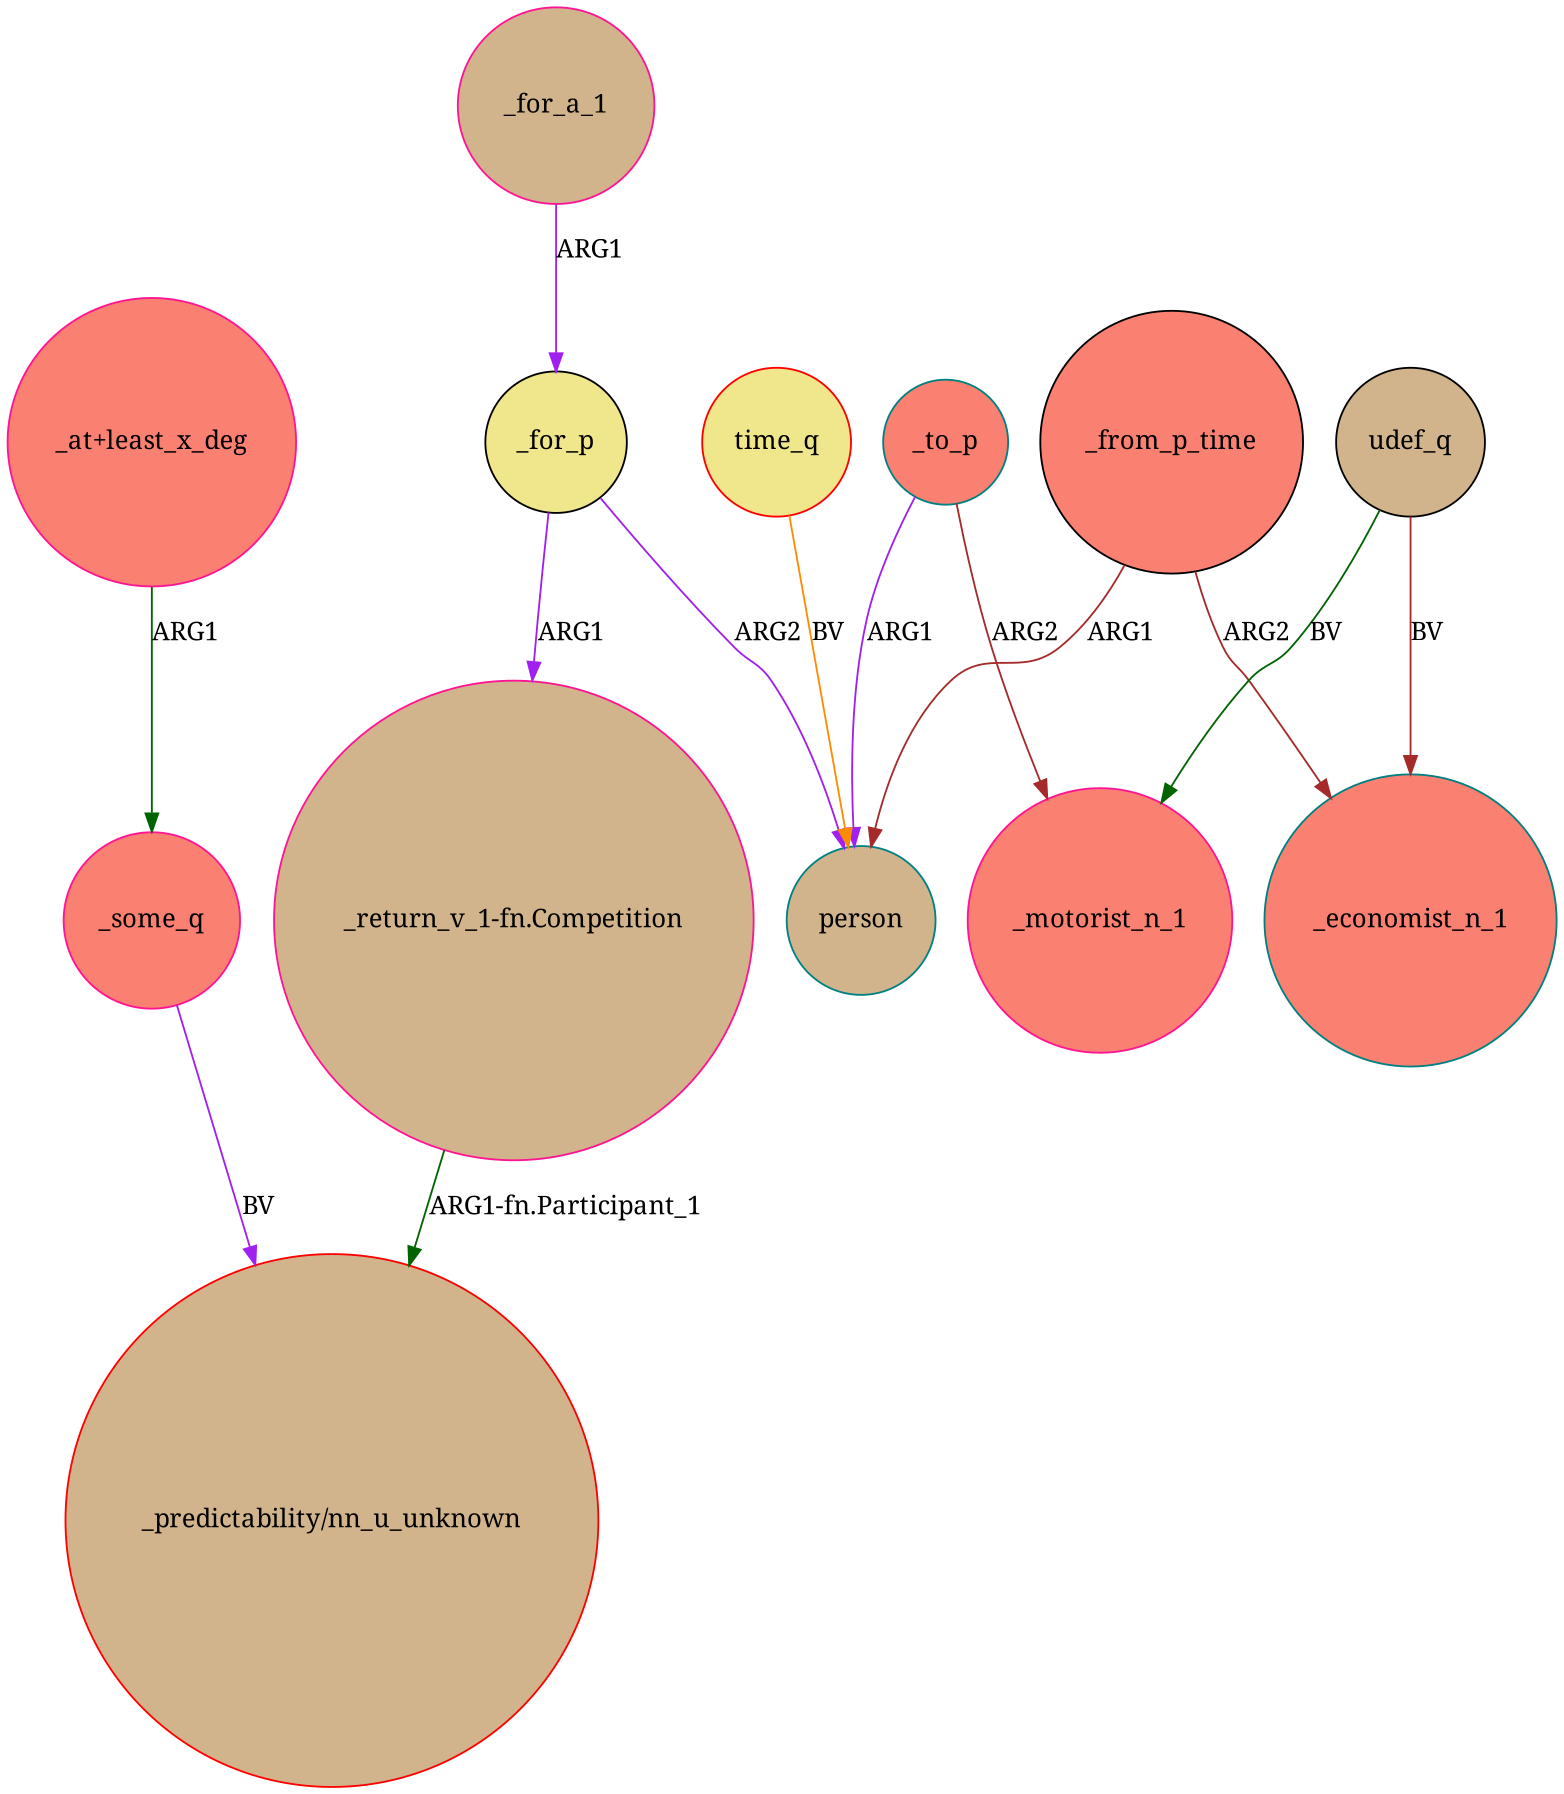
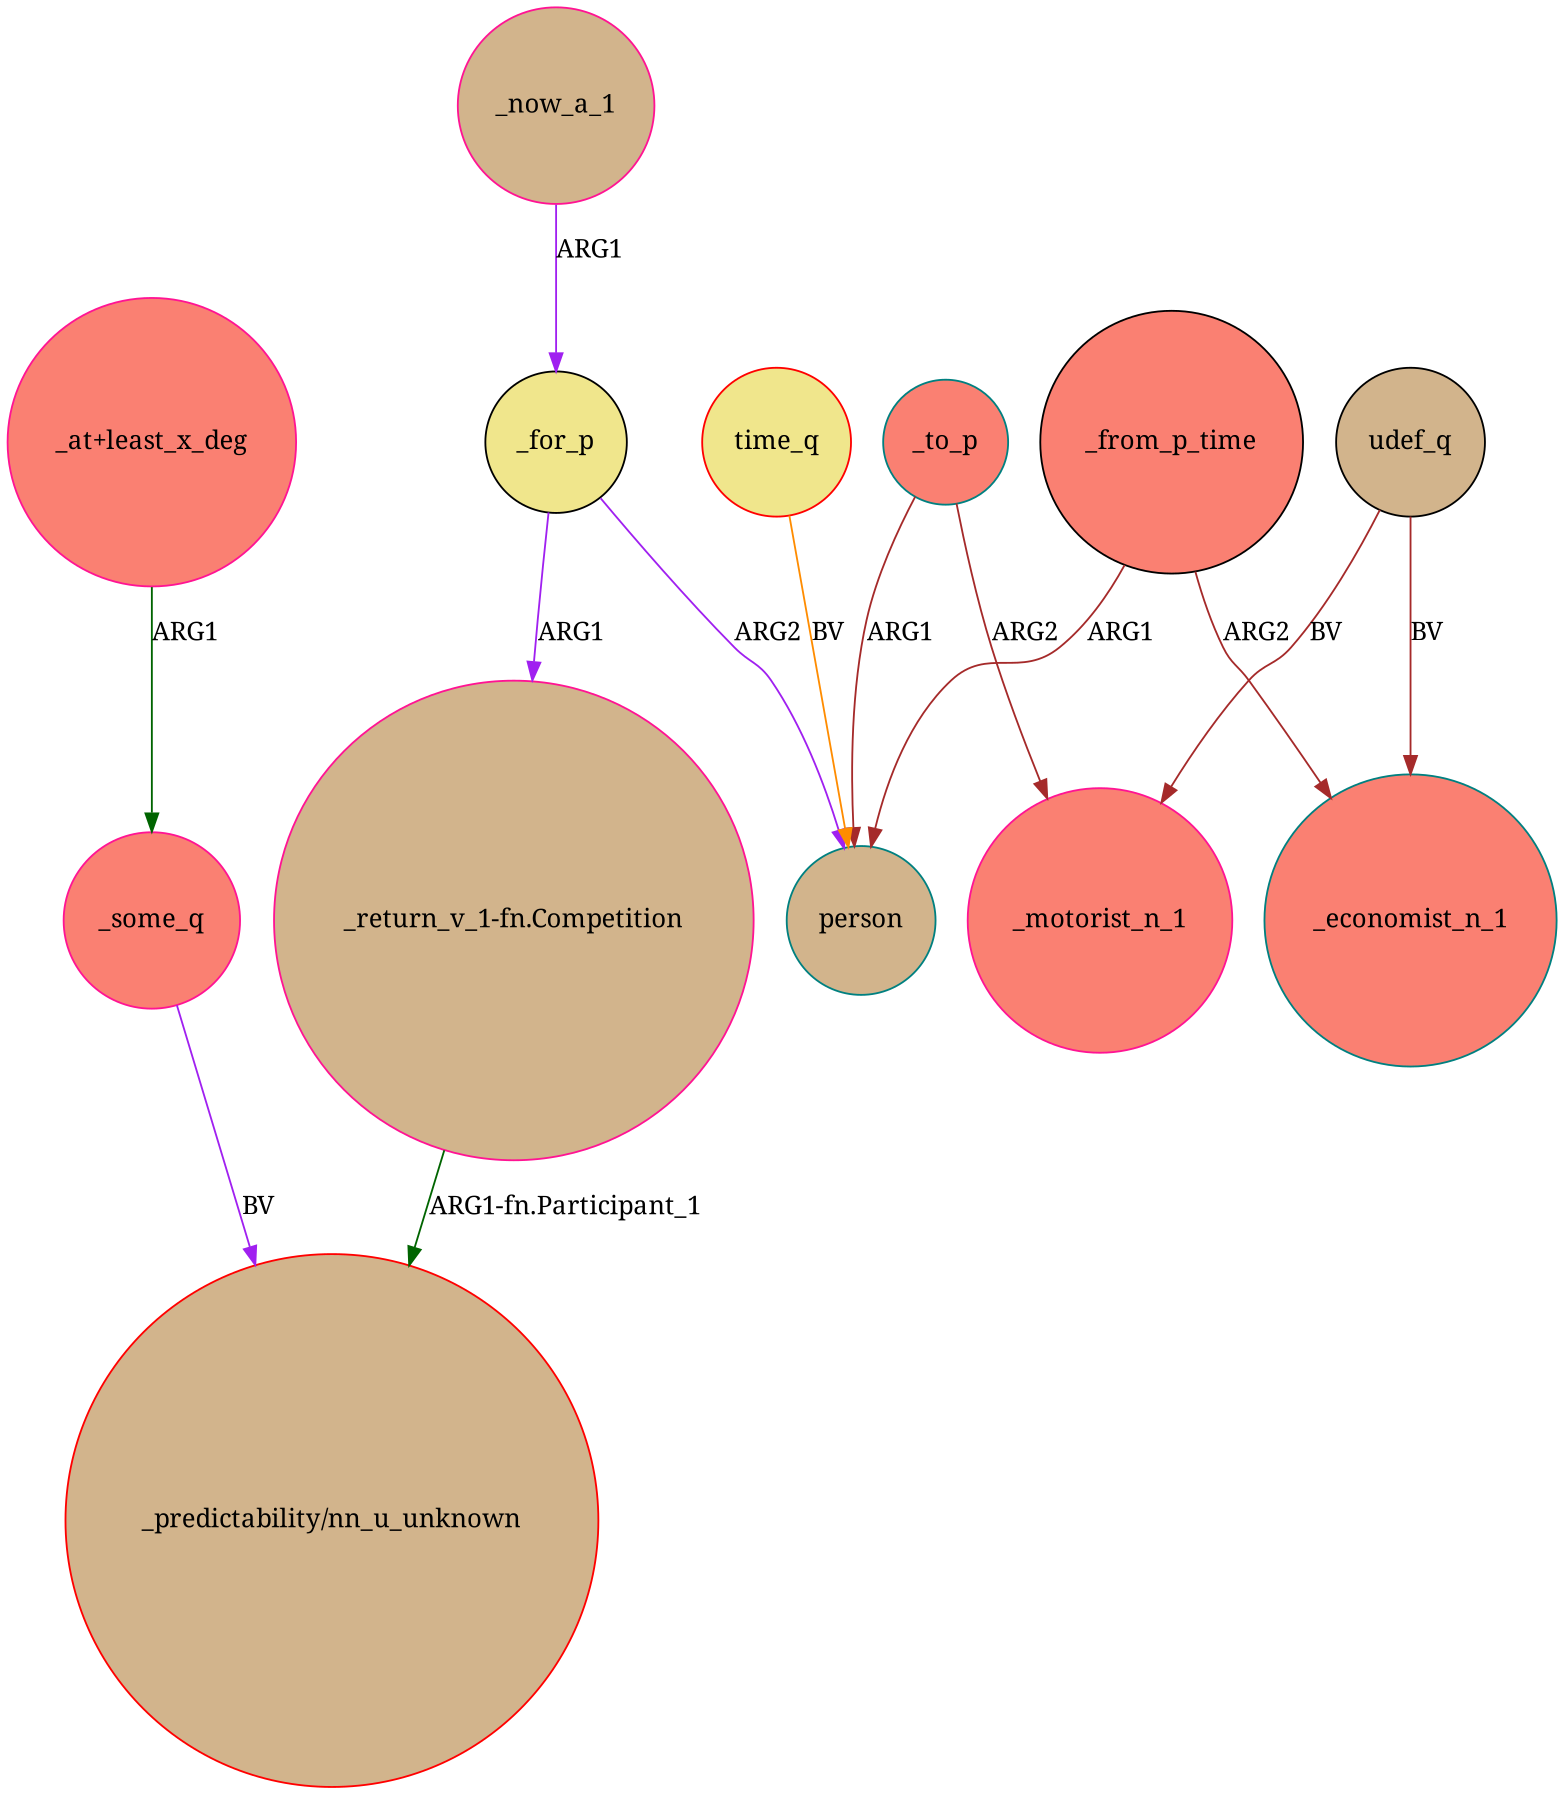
node "_for_a_1": label "_for_a_1" -> "_now_a_1"
edge "udef_q" -> "_motorist_n_1": color darkgreen -> brown
edge "_to_p" -> "person": color purple -> brown
